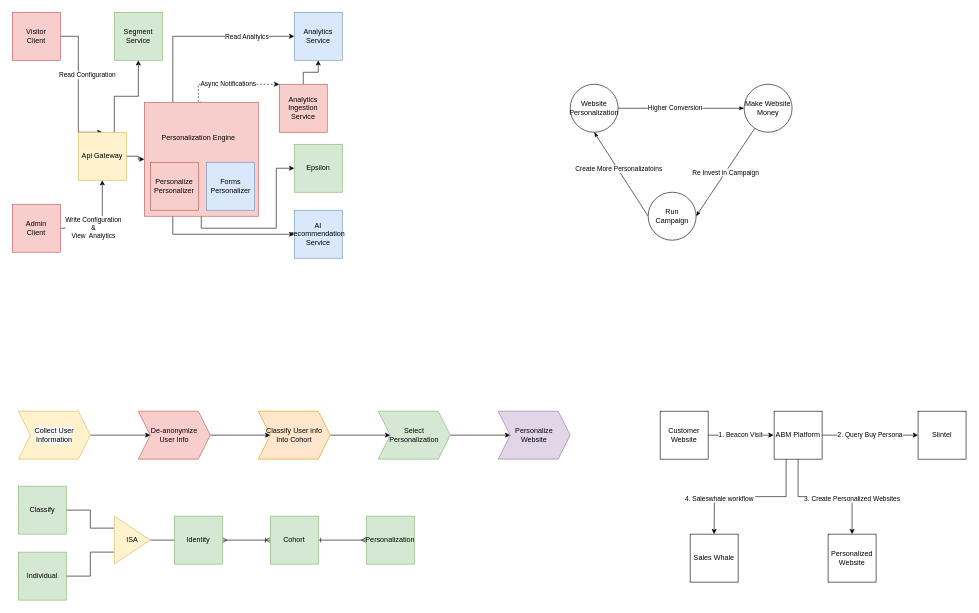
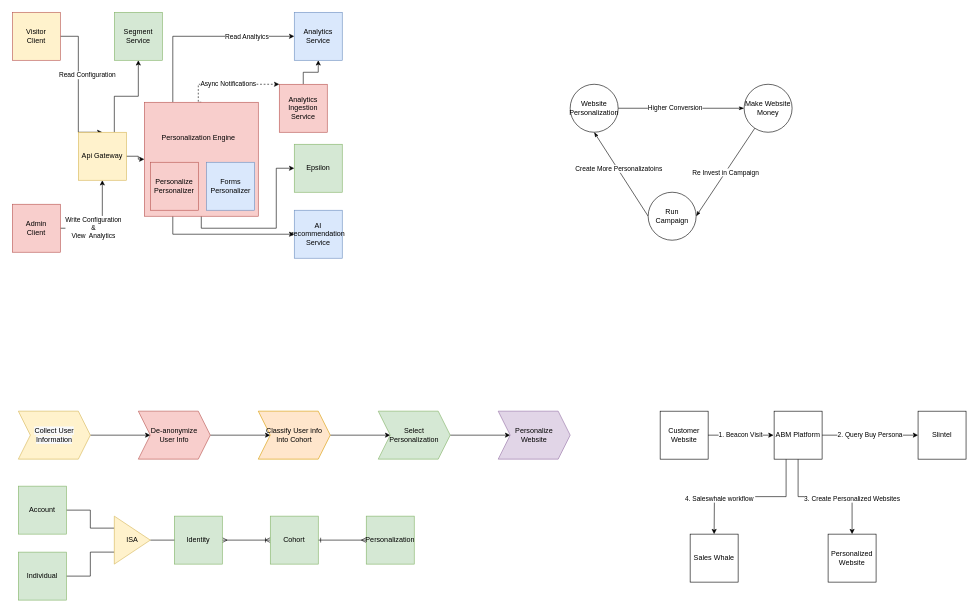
node "Visitor Client": fillcolor #f8cecc -> #fff2cc
node "Classify": label "Classify" -> "Account"
